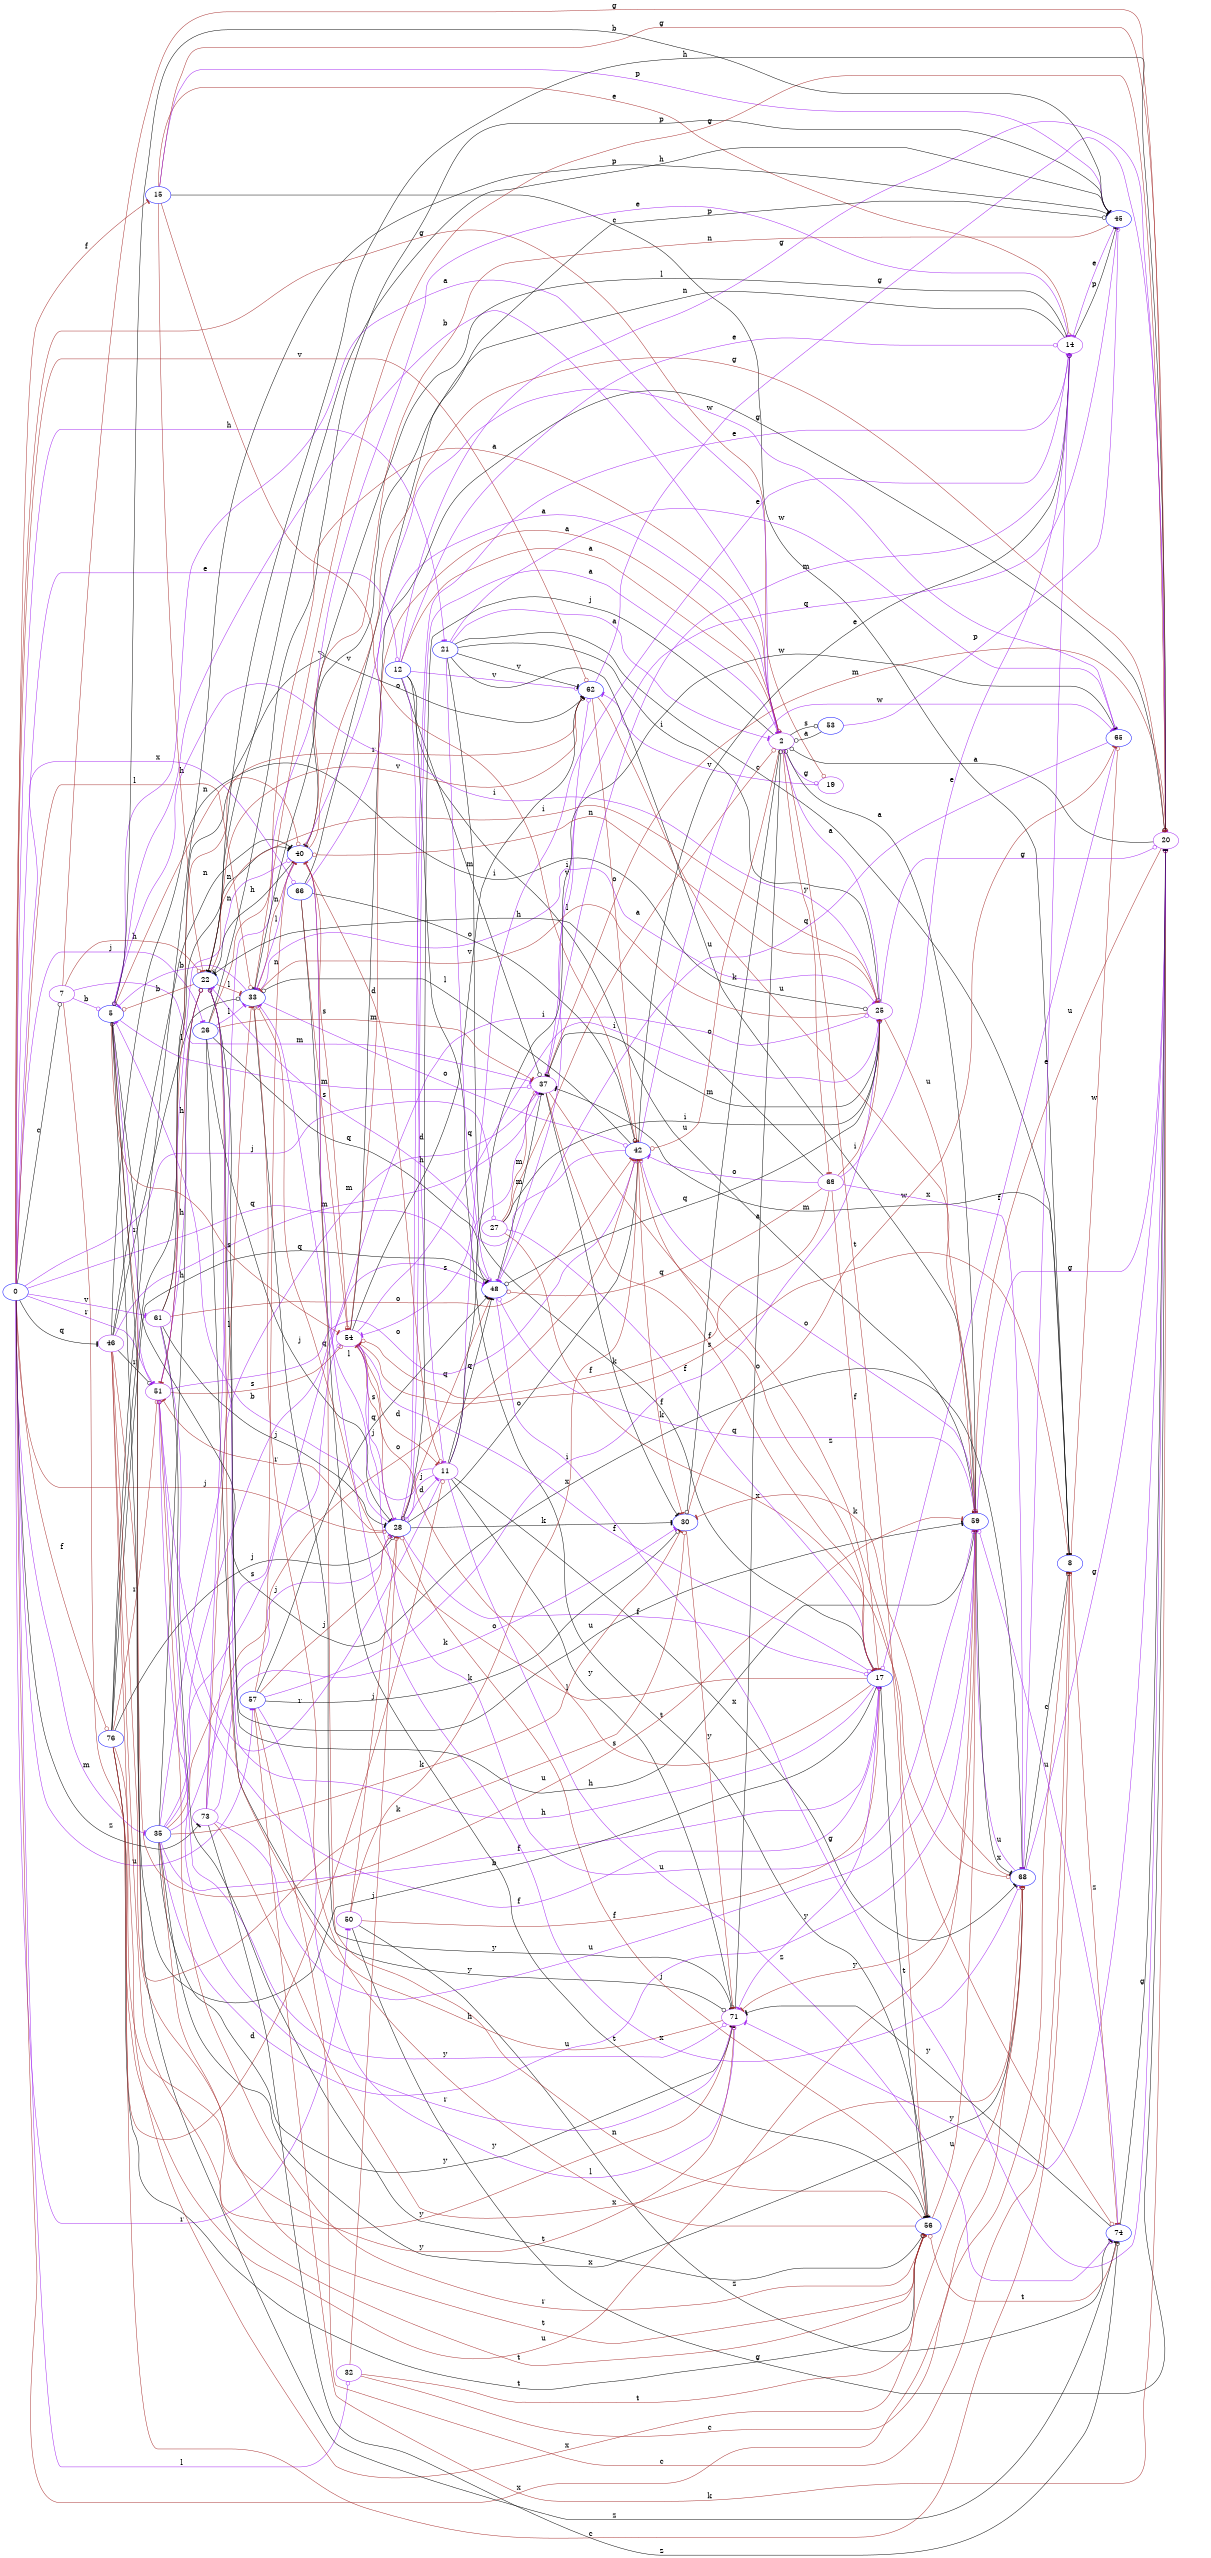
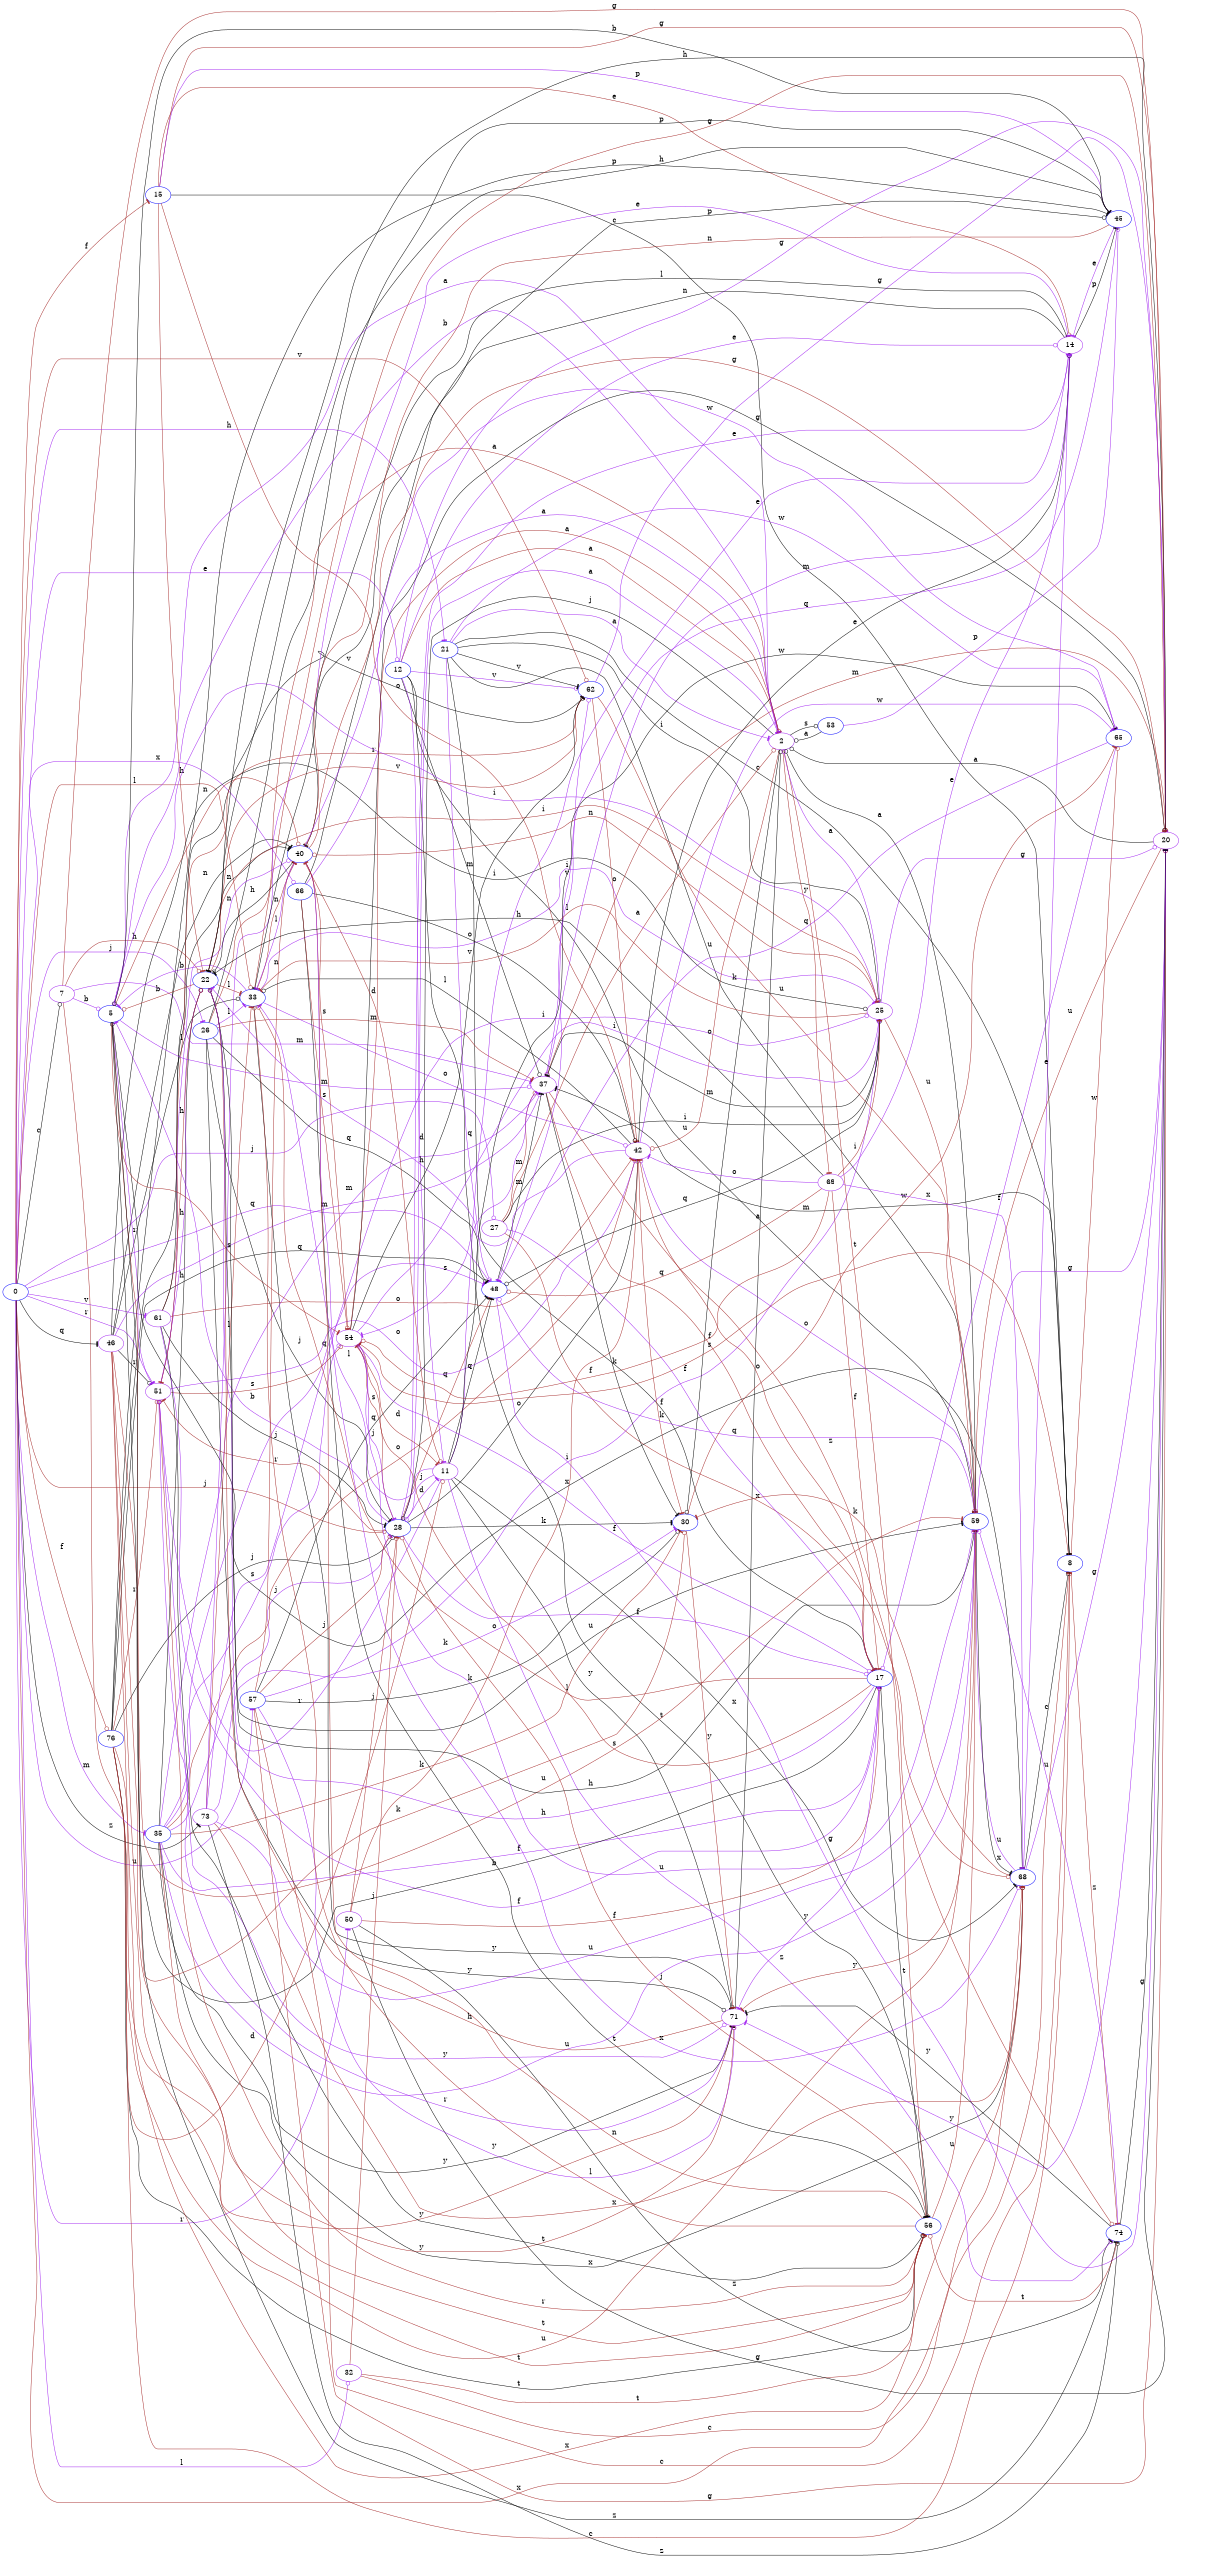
node "19": removed
node "42": color blue -> purple
edge "57" -> "20": label "k" -> "g"
